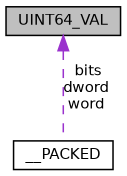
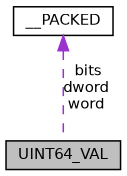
edge "__PACKED" -> "UINT64_VAL": reversed
